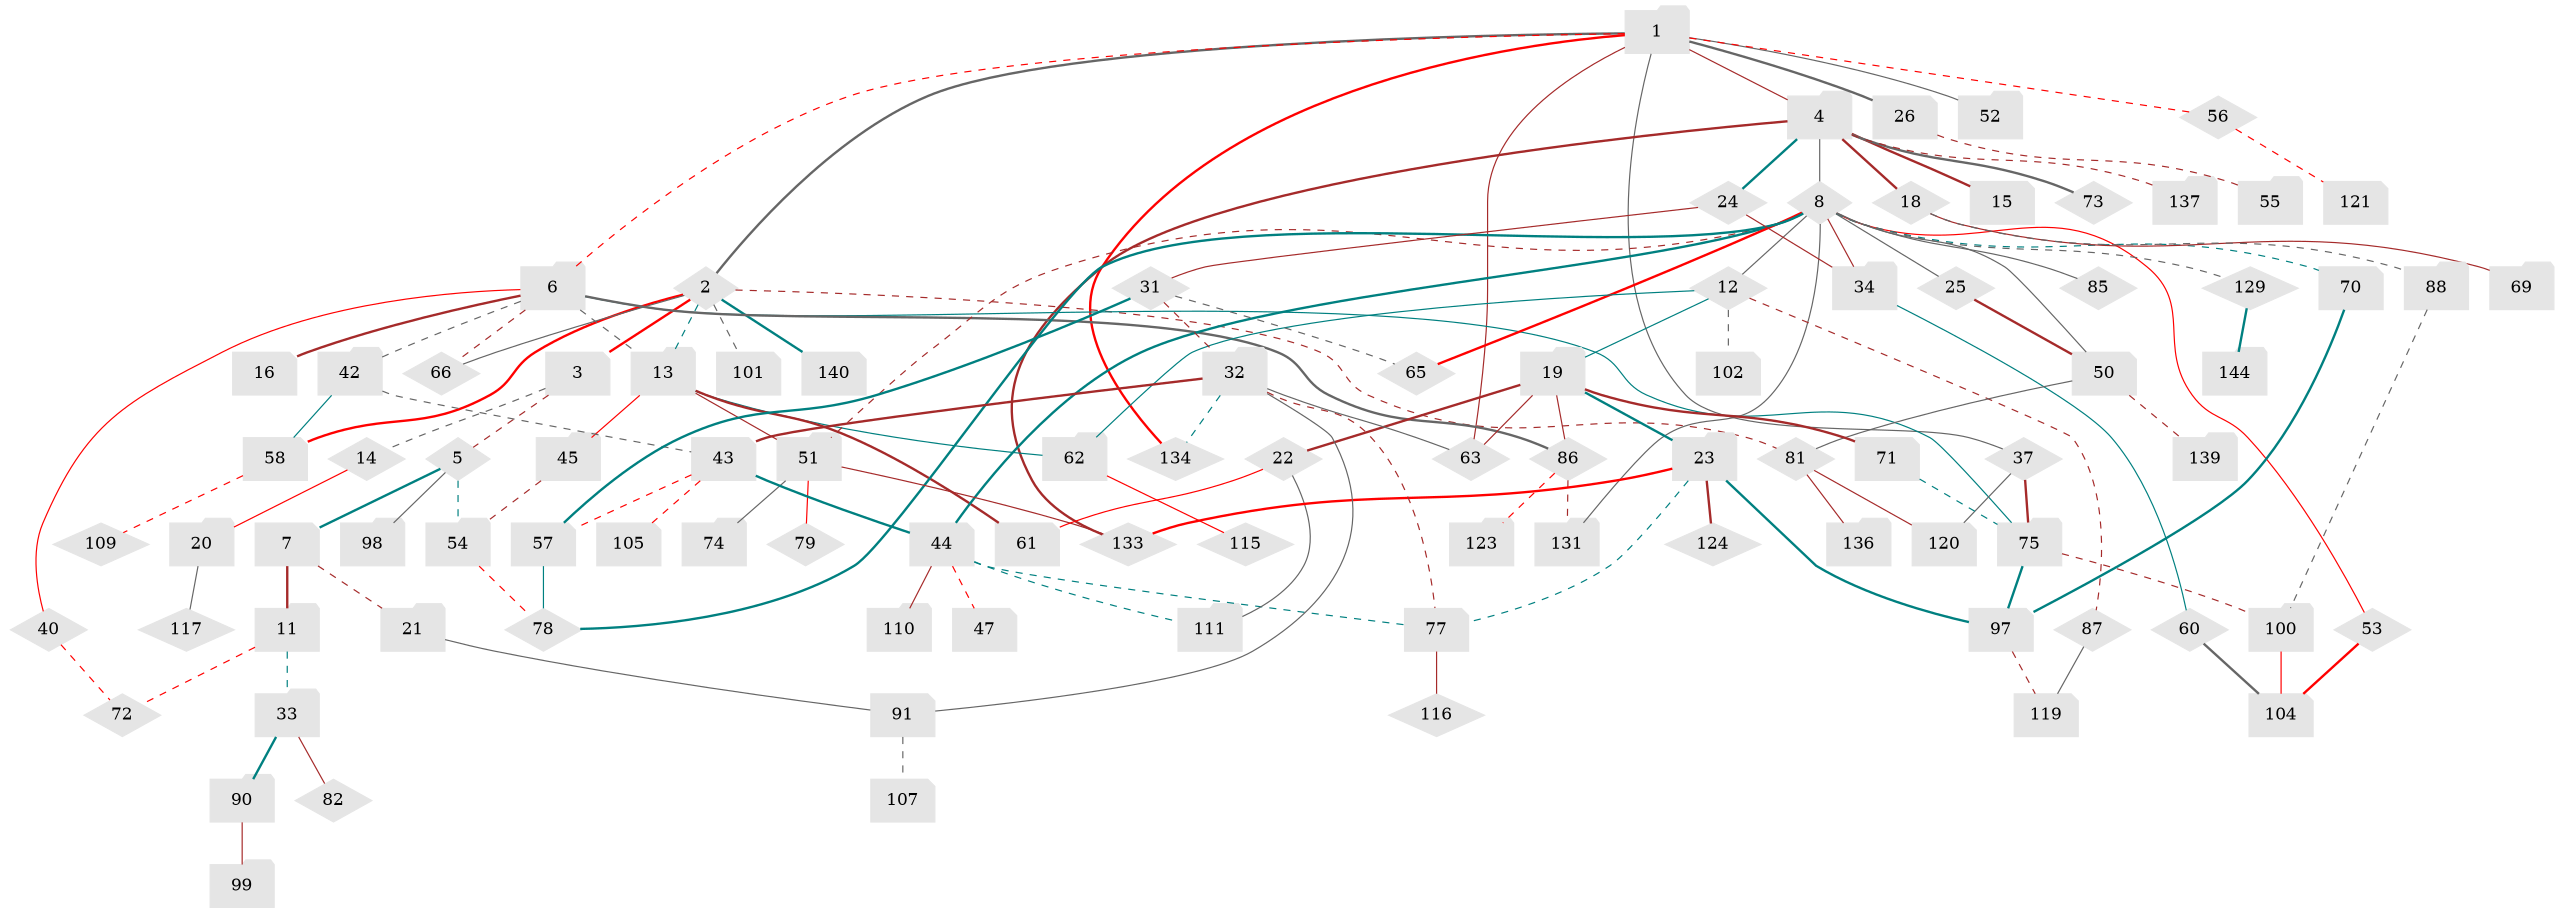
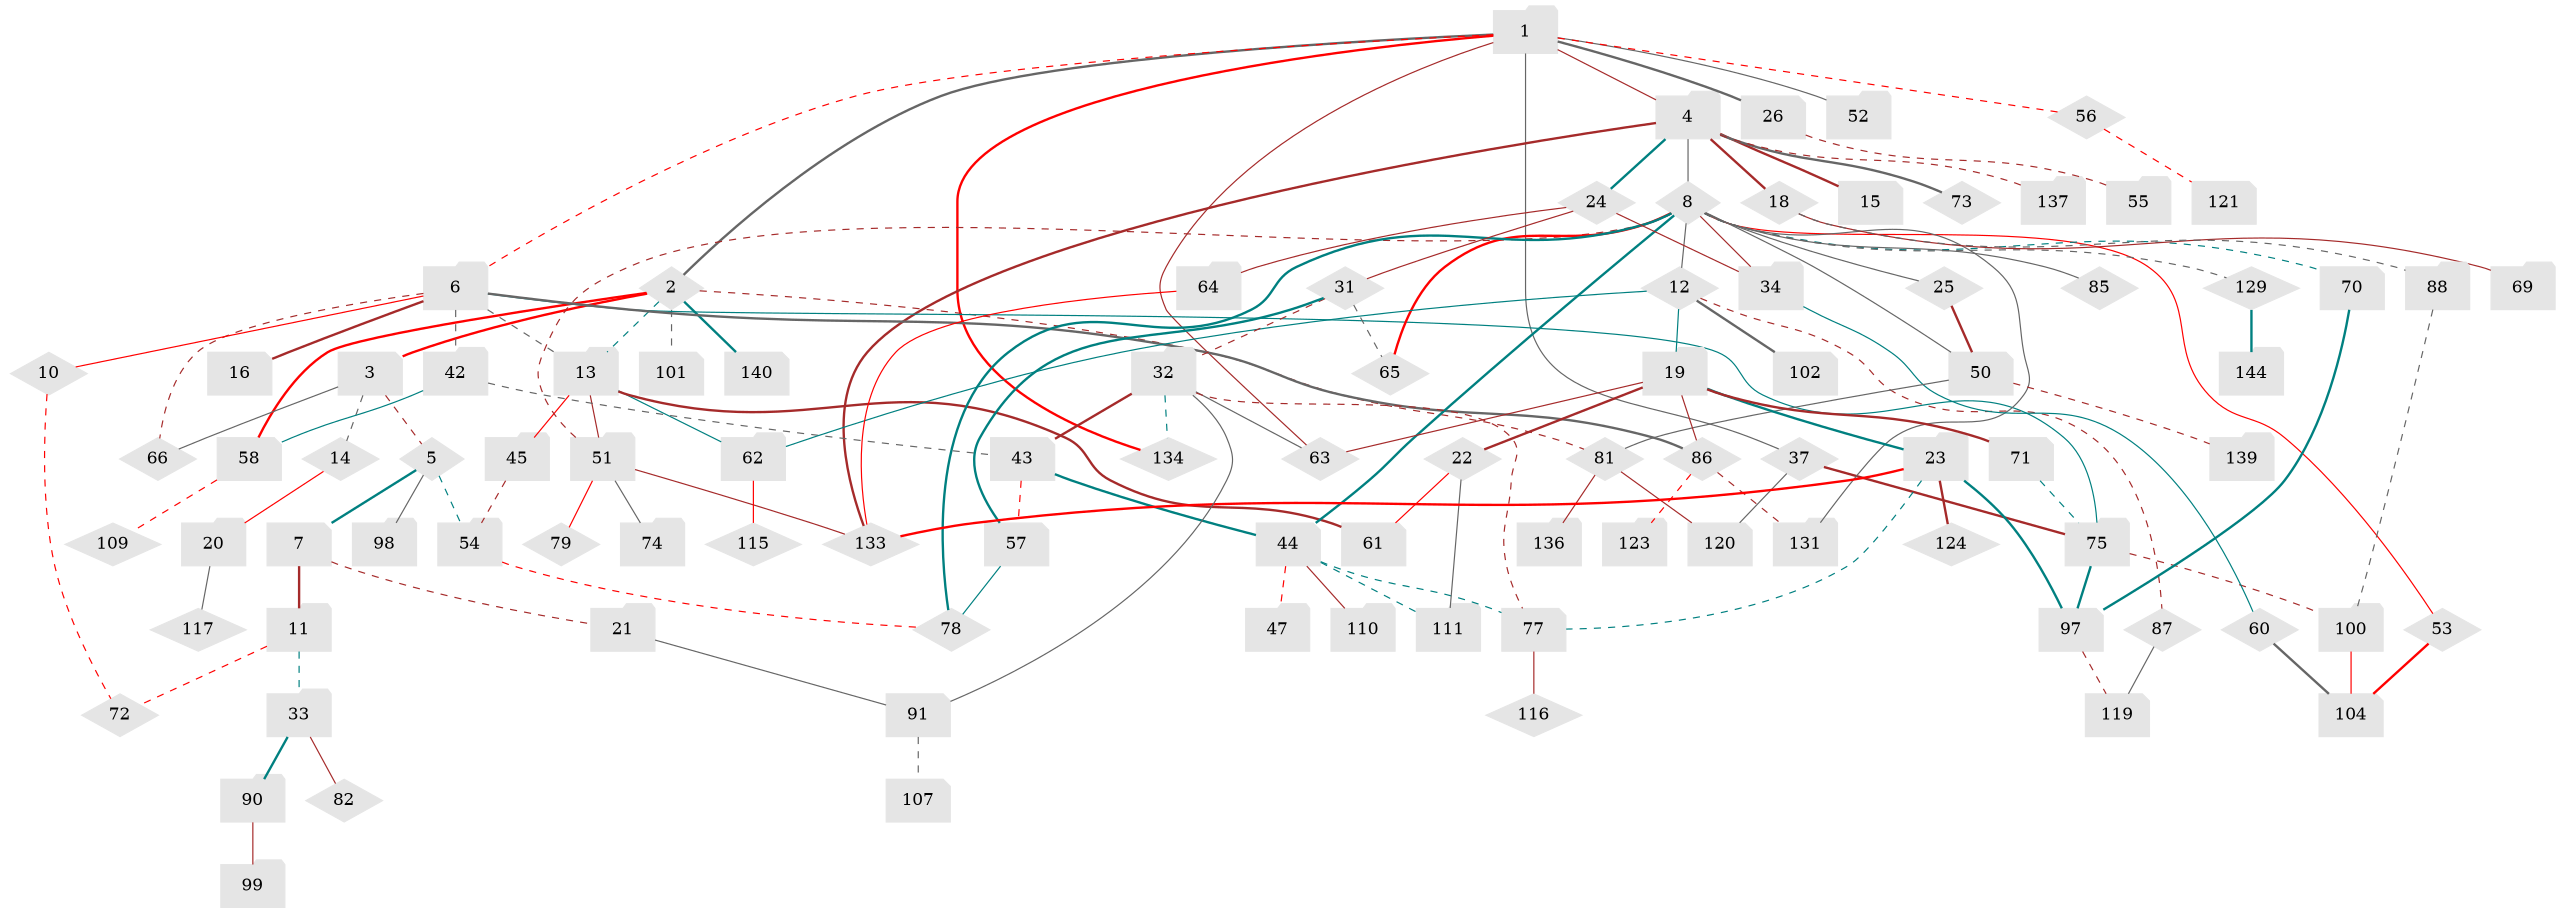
node "64": added
edge "12" -- "102": style dashed -> bold
edge "2" -- "66": now "3" -- "66"
node "105": removed
node "40": label "40" -> "10"
node "47": shape note -> folder
